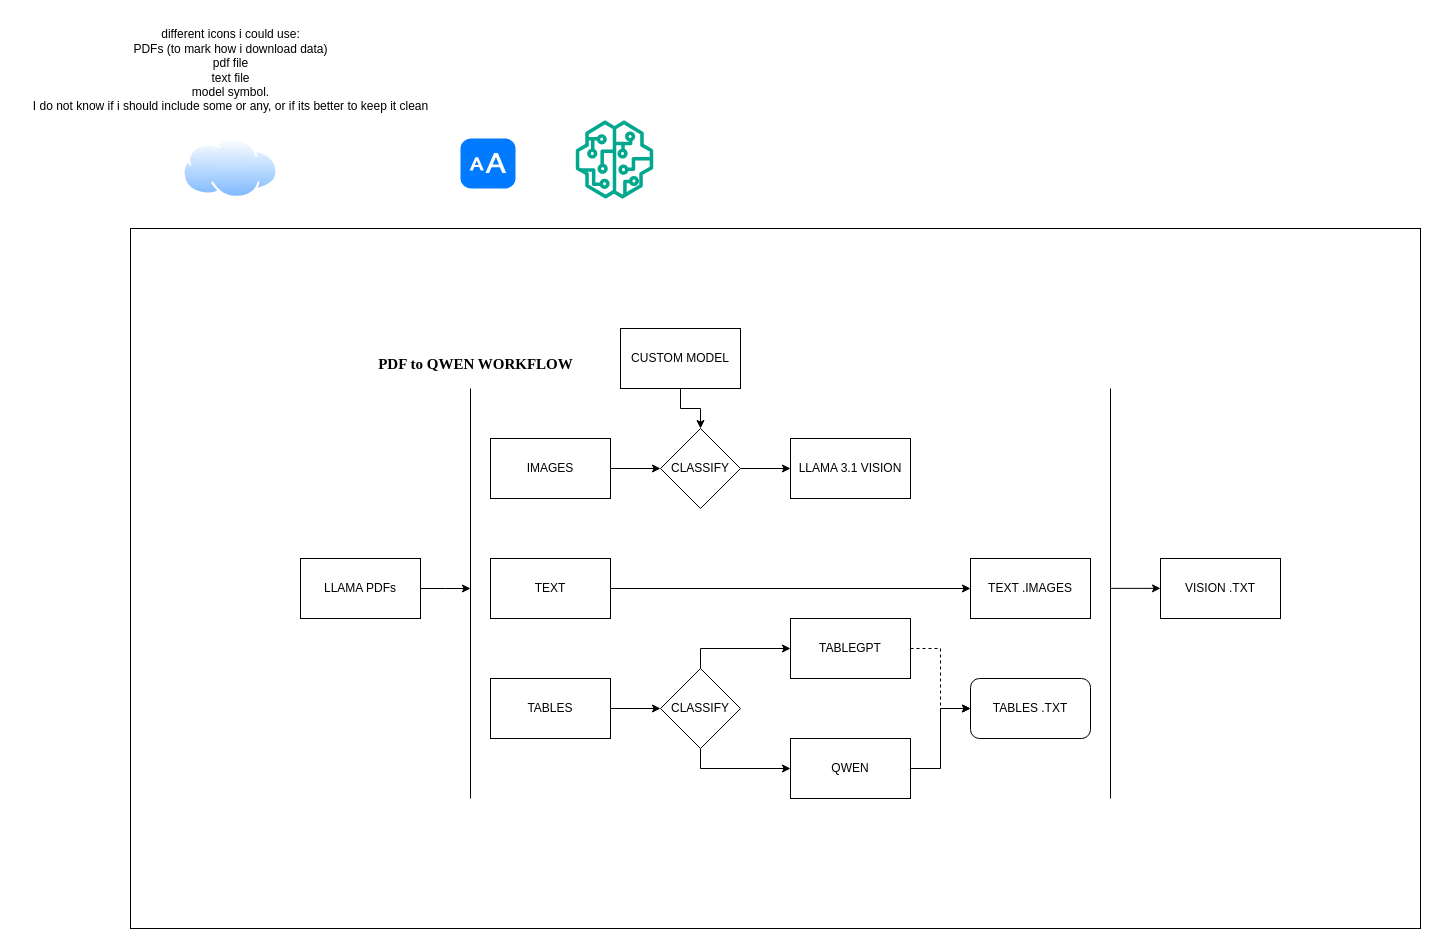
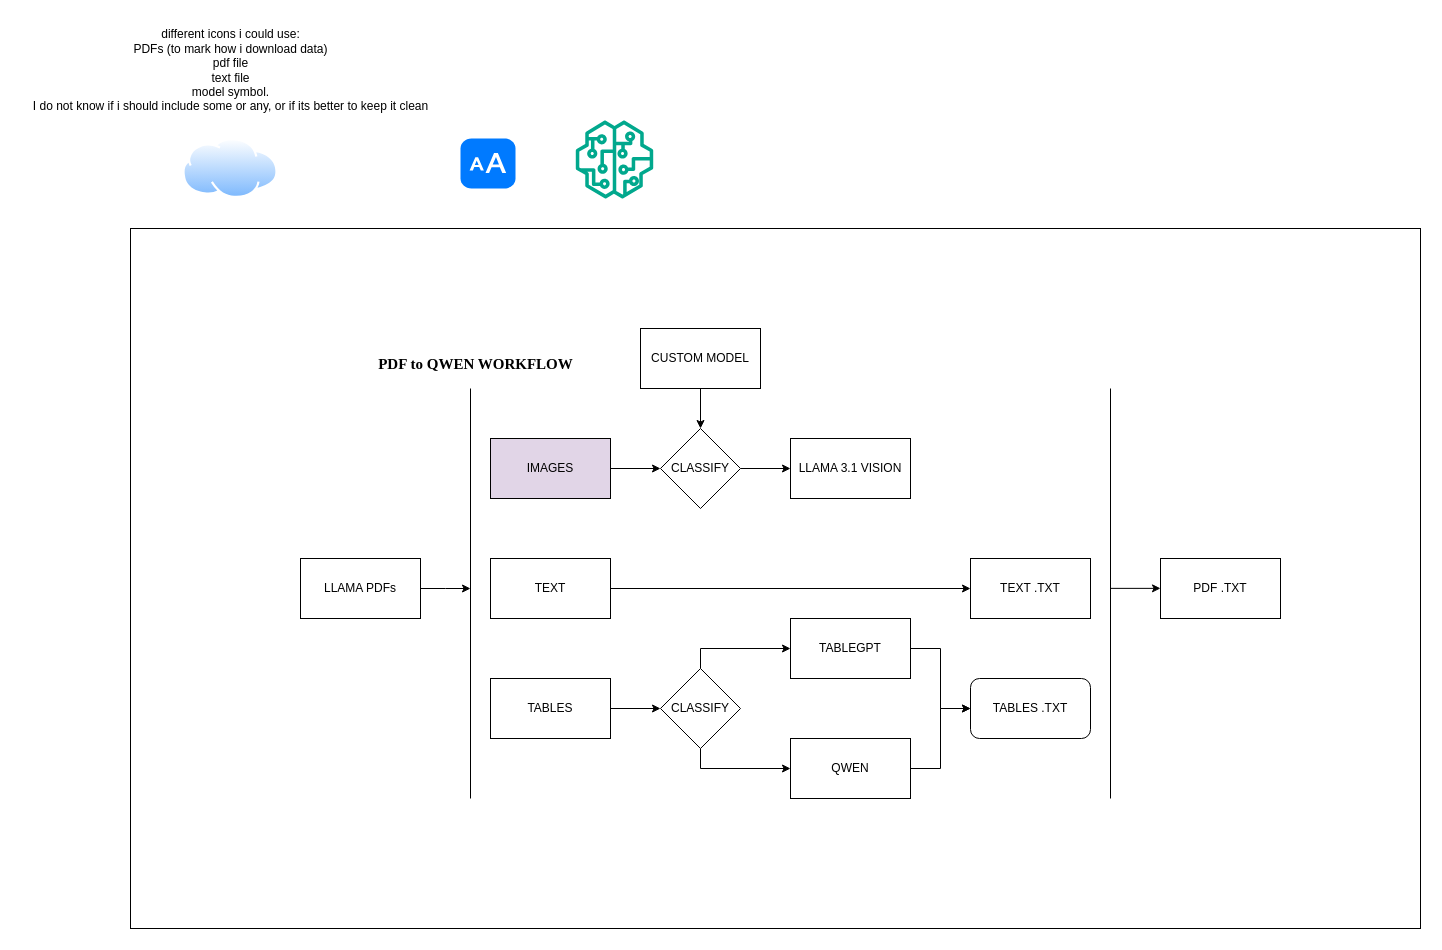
node "CUSTOM MODEL": moved (681, 359) -> (701, 359)
node "IMAGES": fillcolor #ffffff -> #e1d5e7
node "TEXT .IMAGES": label "TEXT .IMAGES" -> "TEXT .TXT"
node "VISION .TXT": label "VISION .TXT" -> "PDF .TXT"
edge "TABLEGPT" -> "TABLES .TXT": style dashed -> solid
